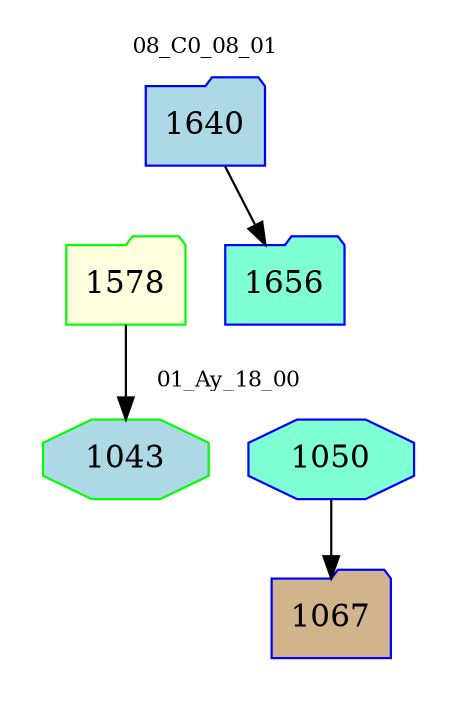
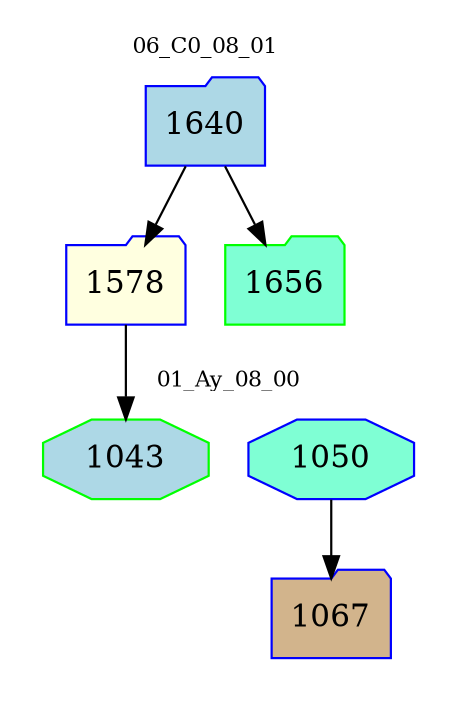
cluster "08_C0_08_01": label "08_C0_08_01" -> "06_C0_08_01"
edge "1640" -> "1578": added
node "1578": color green -> blue
node "1656": color blue -> green
cluster "01_Ay_18_00": label "01_Ay_18_00" -> "01_Ay_08_00"
